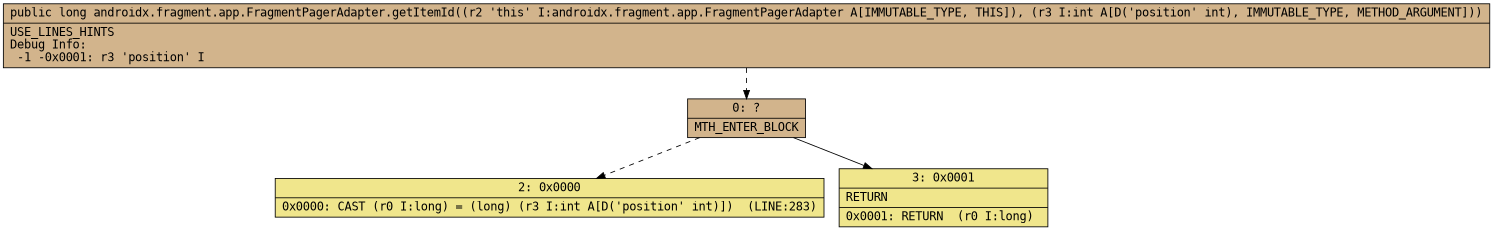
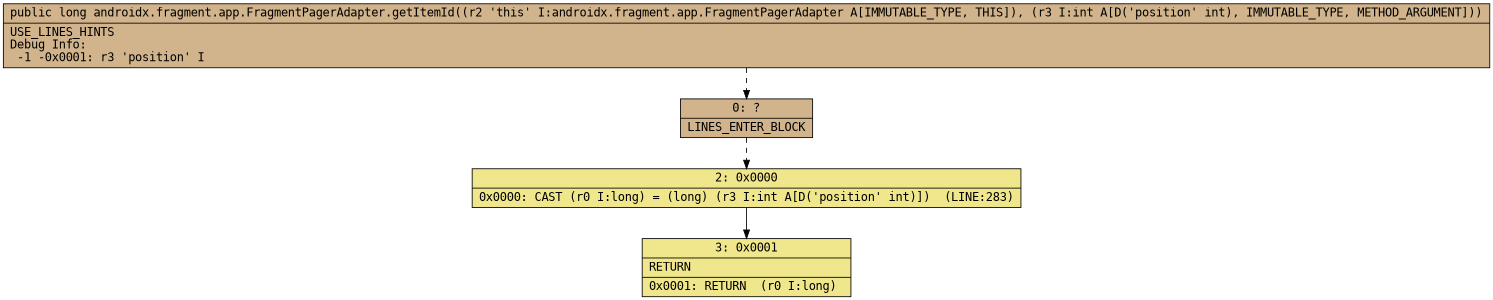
node "0: ?": text "MTH_ENTER_BLOCK" -> "LINES_ENTER_BLOCK"
edge "0: ?" -> "3: 0x0001": now "2: 0x0000" -> "3: 0x0001"
